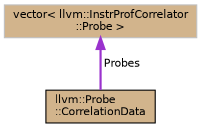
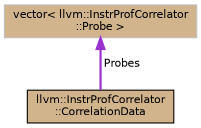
node "llvm::Probe ::CorrelationData": label "llvm::Probe ::CorrelationData" -> "llvm::InstrProfCorrelator ::CorrelationData"
